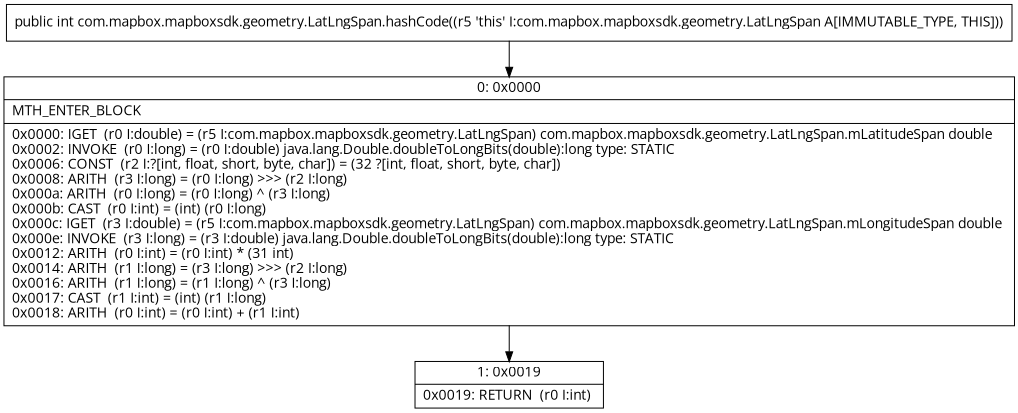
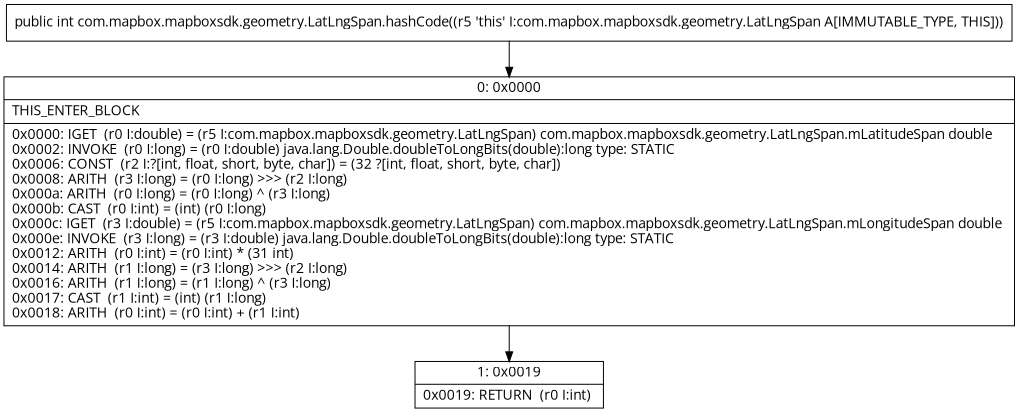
node "0: 0x0000": text "MTH_ENTER_BLOCK" -> "THIS_ENTER_BLOCK"
